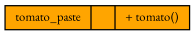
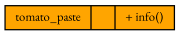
node "tomato_paste": text "+ tomato()" -> "+ info()"
